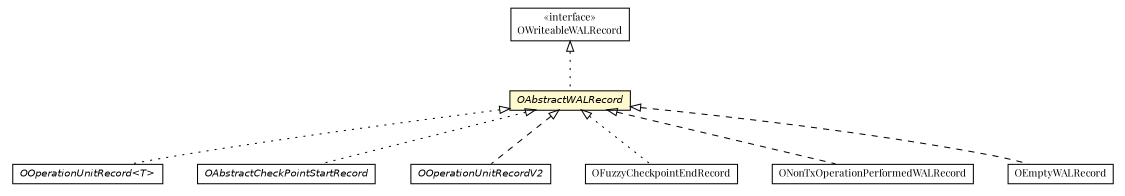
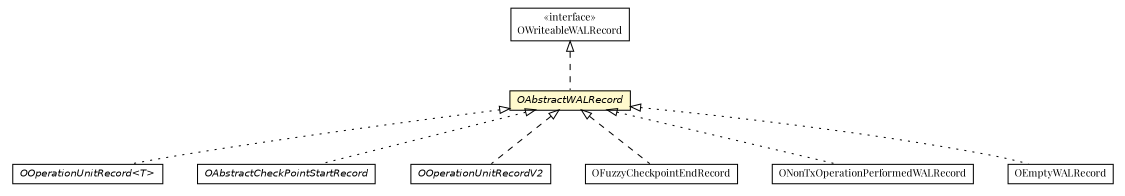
edge "OAbstractWALRecord" -> "OWriteableWALRecord": style dotted -> dashed
edge "OEmptyWALRecord" -> "OAbstractWALRecord": style dashed -> dotted
edge "ONonTxOperationPerformedWALRecord" -> "OAbstractWALRecord": style dashed -> dotted
edge "OFuzzyCheckpointEndRecord" -> "OAbstractWALRecord": style dotted -> dashed
